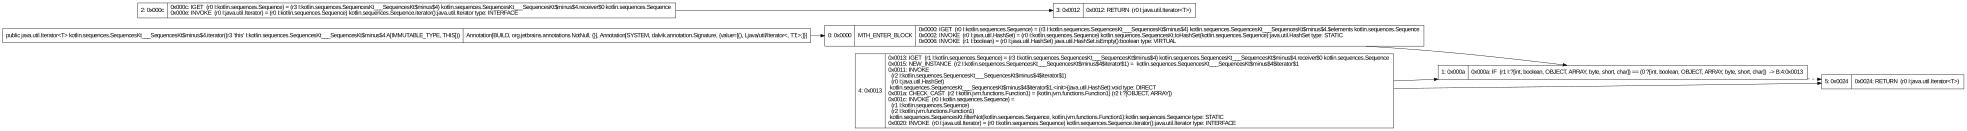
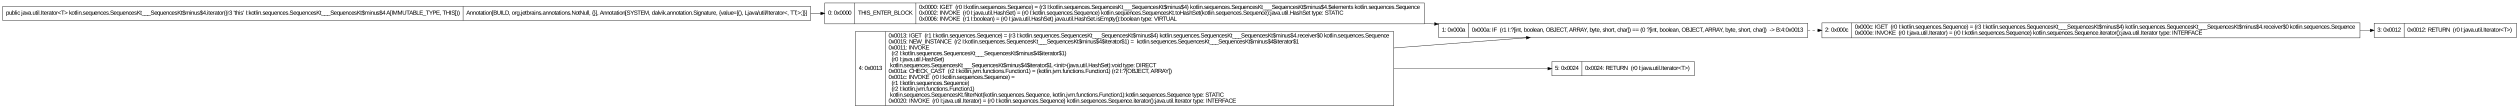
node "0: 0x0000": text "MTH_ENTER_BLOCK" -> "THIS_ENTER_BLOCK"
edge "1: 0x000a" -> "5: 0x0024": now "1: 0x000a" -> "2: 0x000c"
